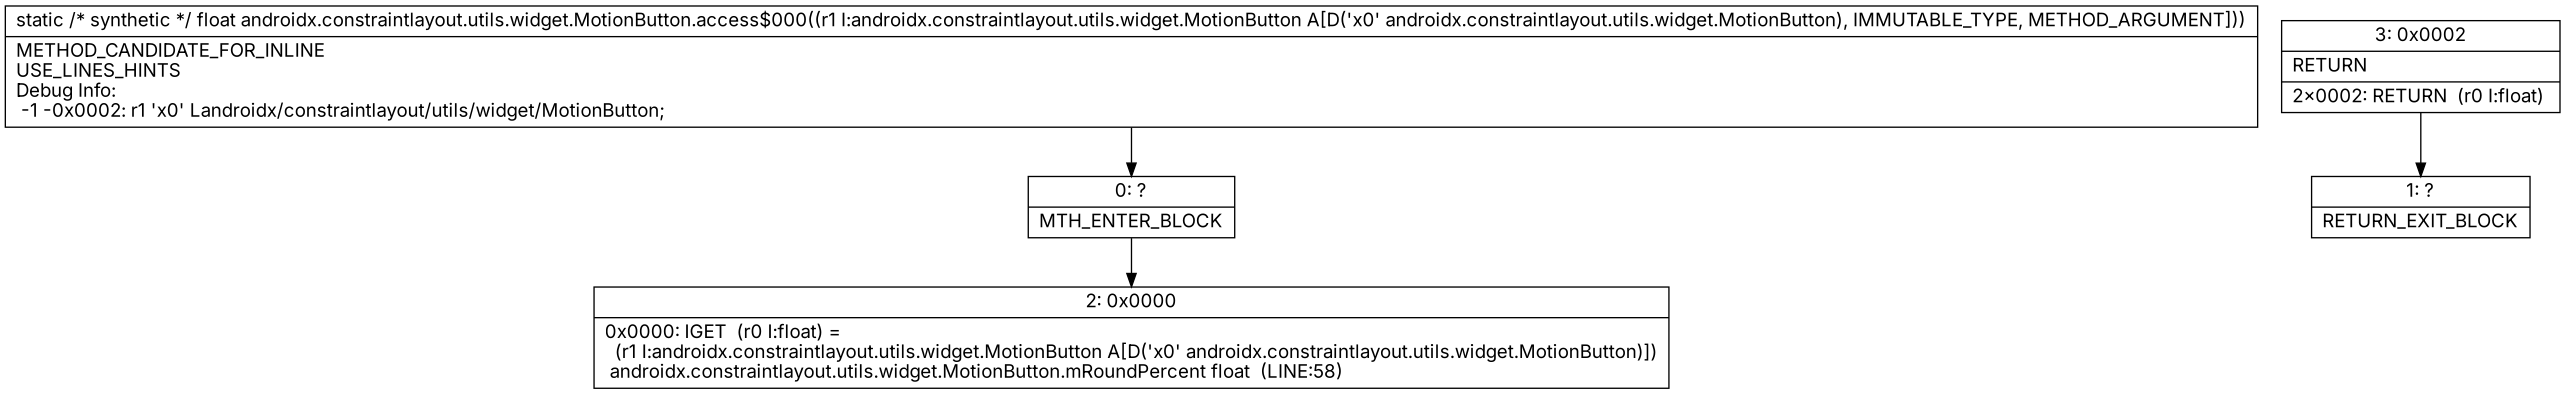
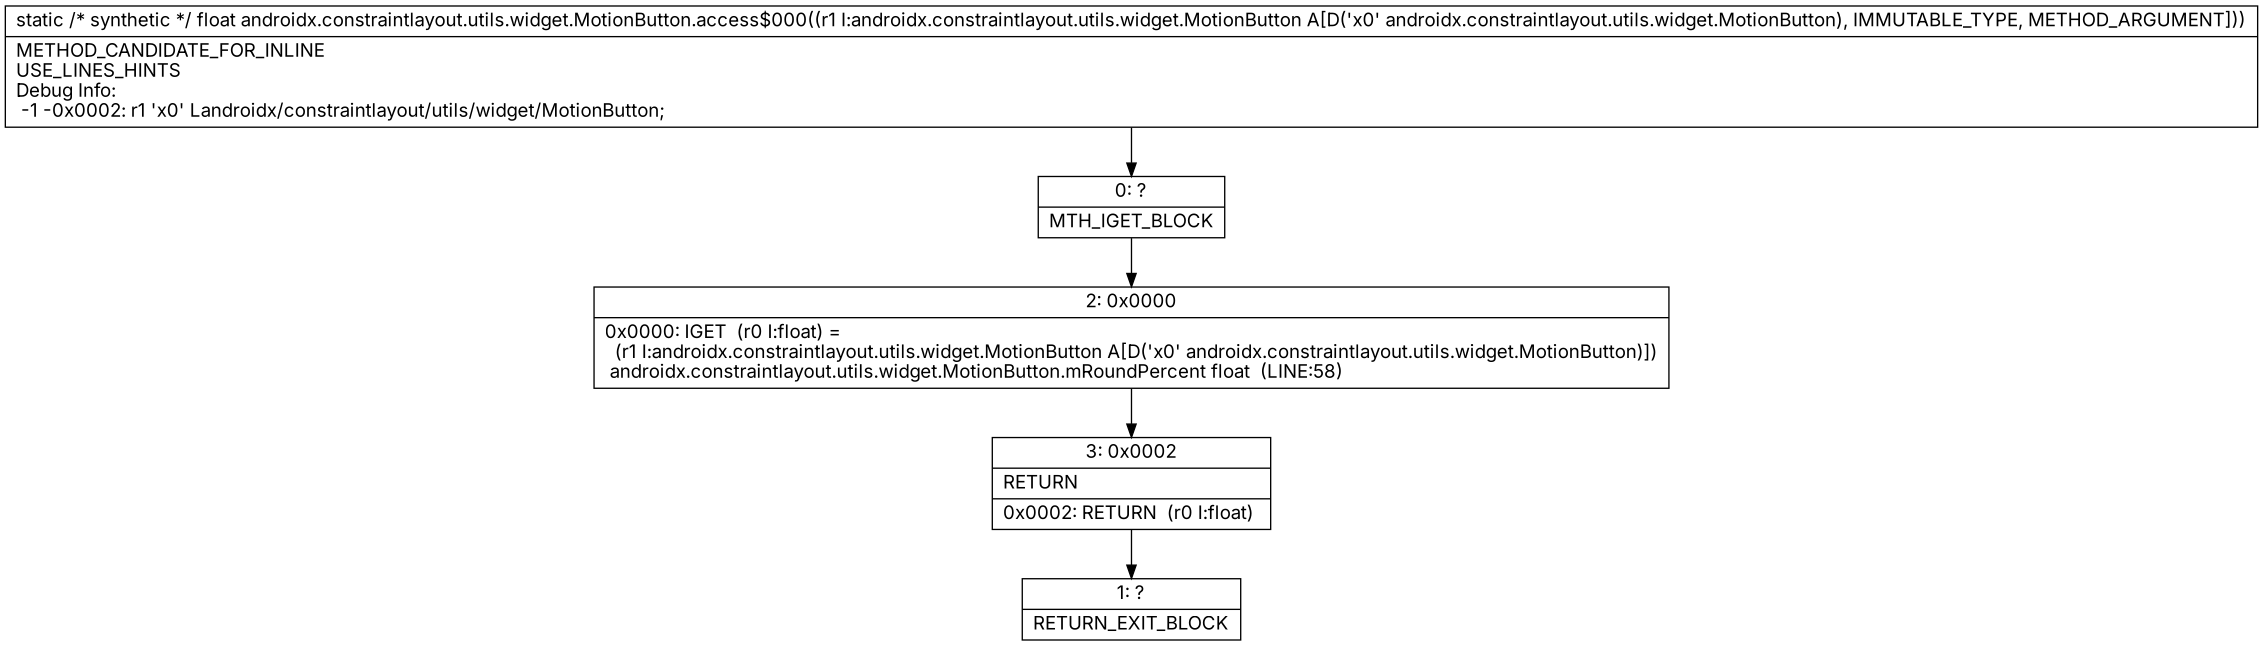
node "3: 0x0002": text "2x0002: RETURN  (r0 I:float)" -> "0x0002: RETURN  (r0 I:float)"
node "0: ?": text "MTH_ENTER_BLOCK" -> "MTH_IGET_BLOCK"
edge "2: 0x0000" -> "3: 0x0002": added
